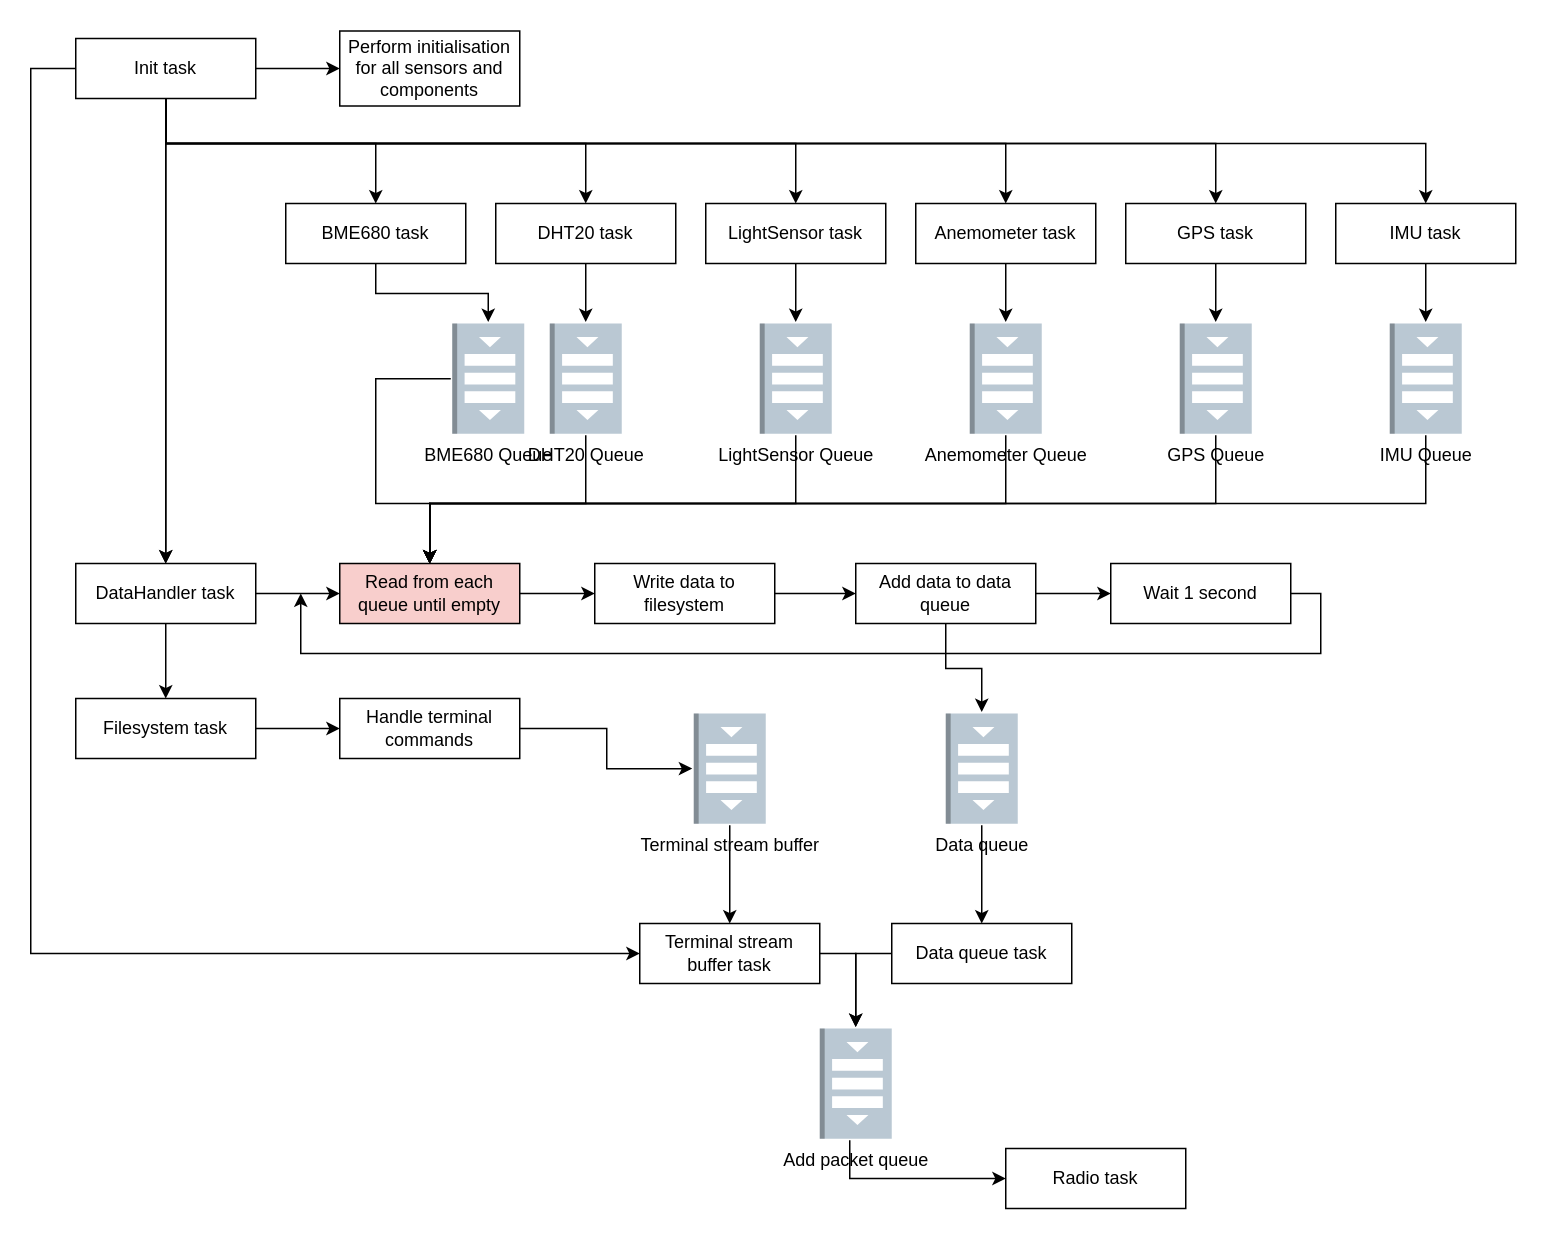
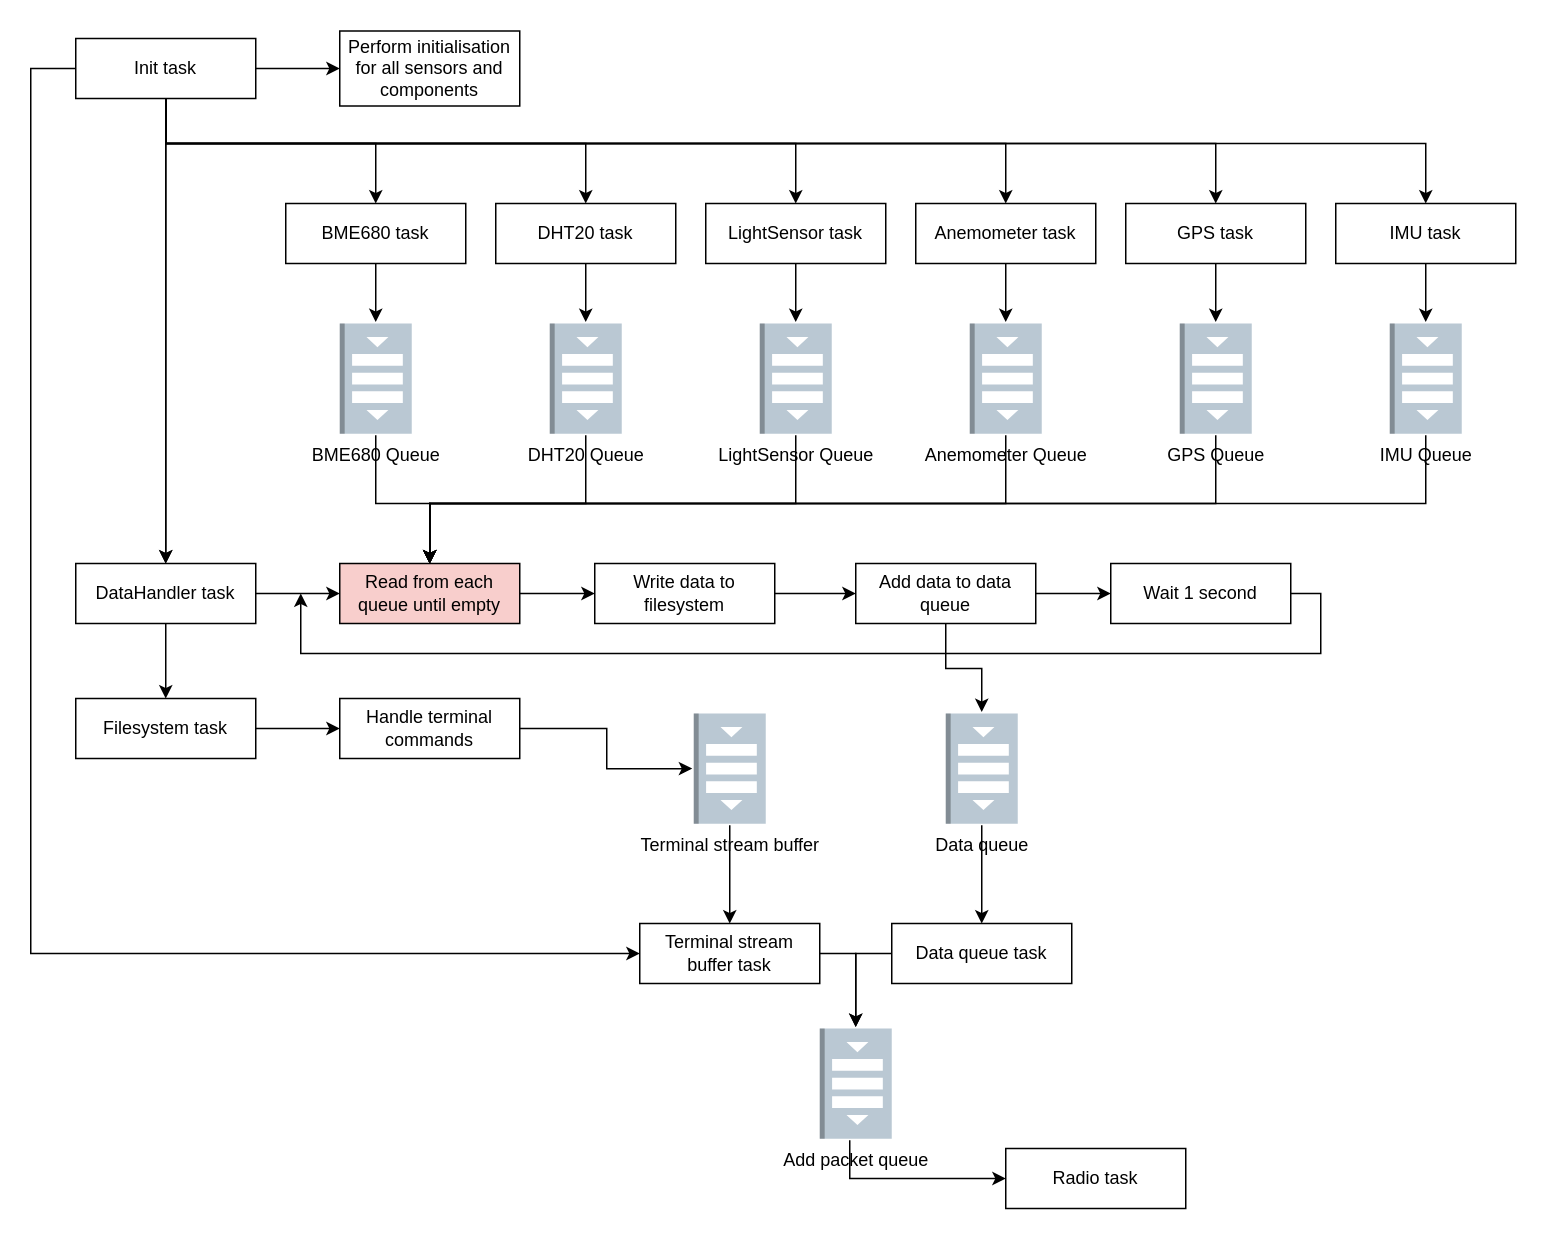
node "BME680 Queue": moved (488, 378) -> (376, 378)
